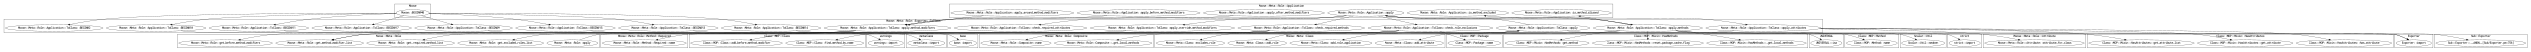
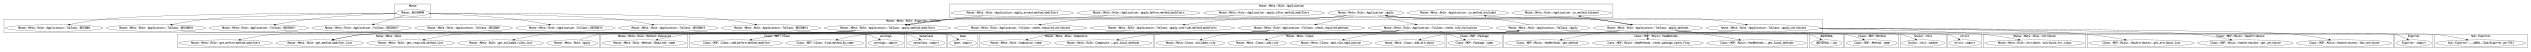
edge "Moose::BEGIN@40" -> "Moose::Meta::Role::Application::ToClass::BEGIN@9": removed
edge "Moose::Meta::Role::Application::ToClass::BEGIN@15" -> "Exporter::import": removed
